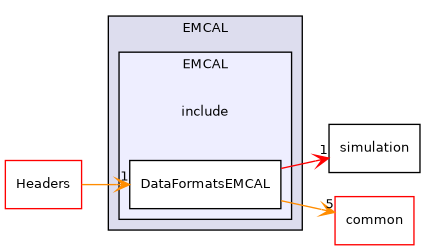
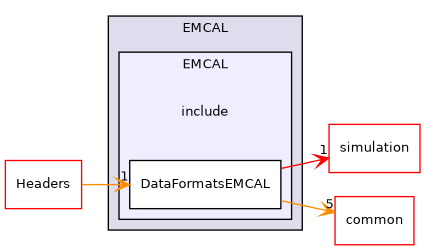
node "simulation": color black -> red
